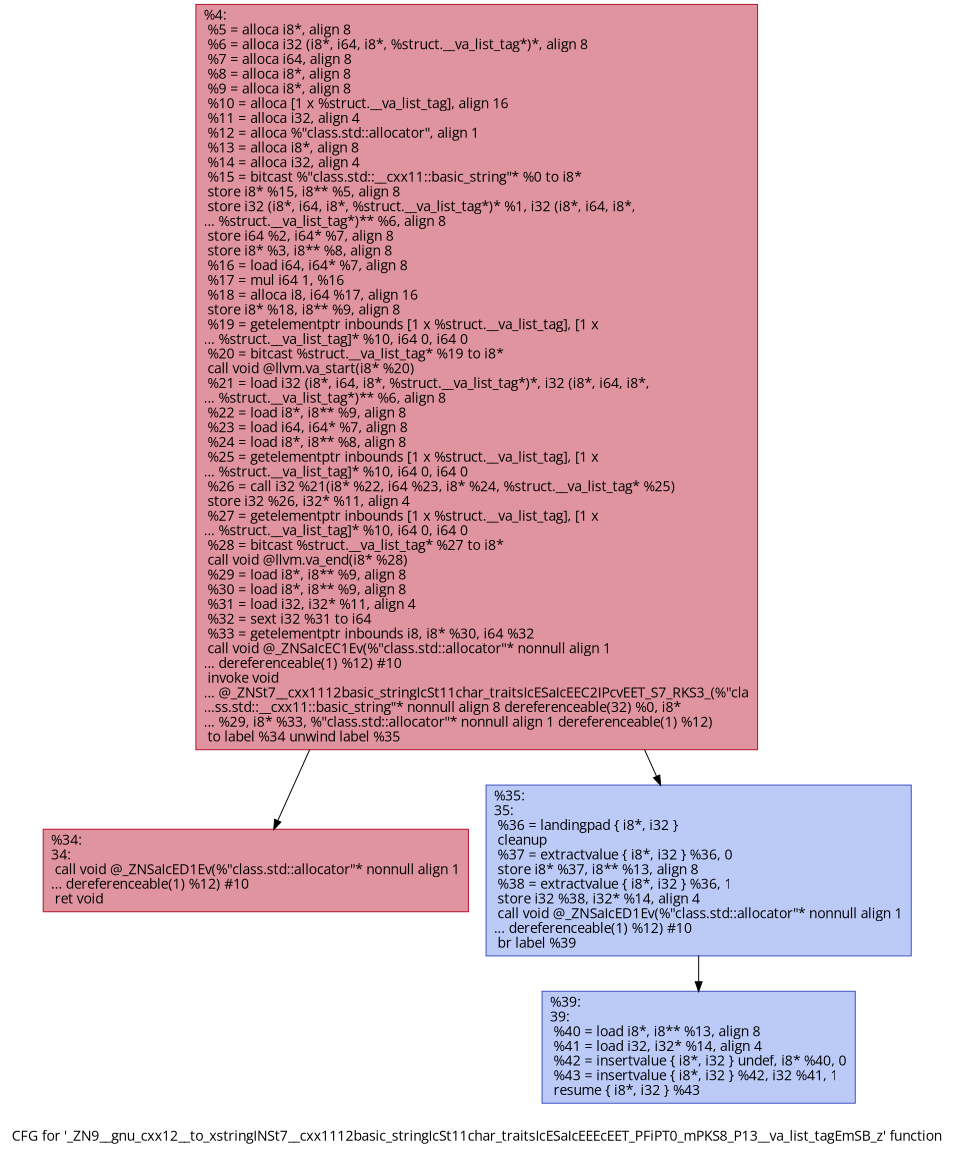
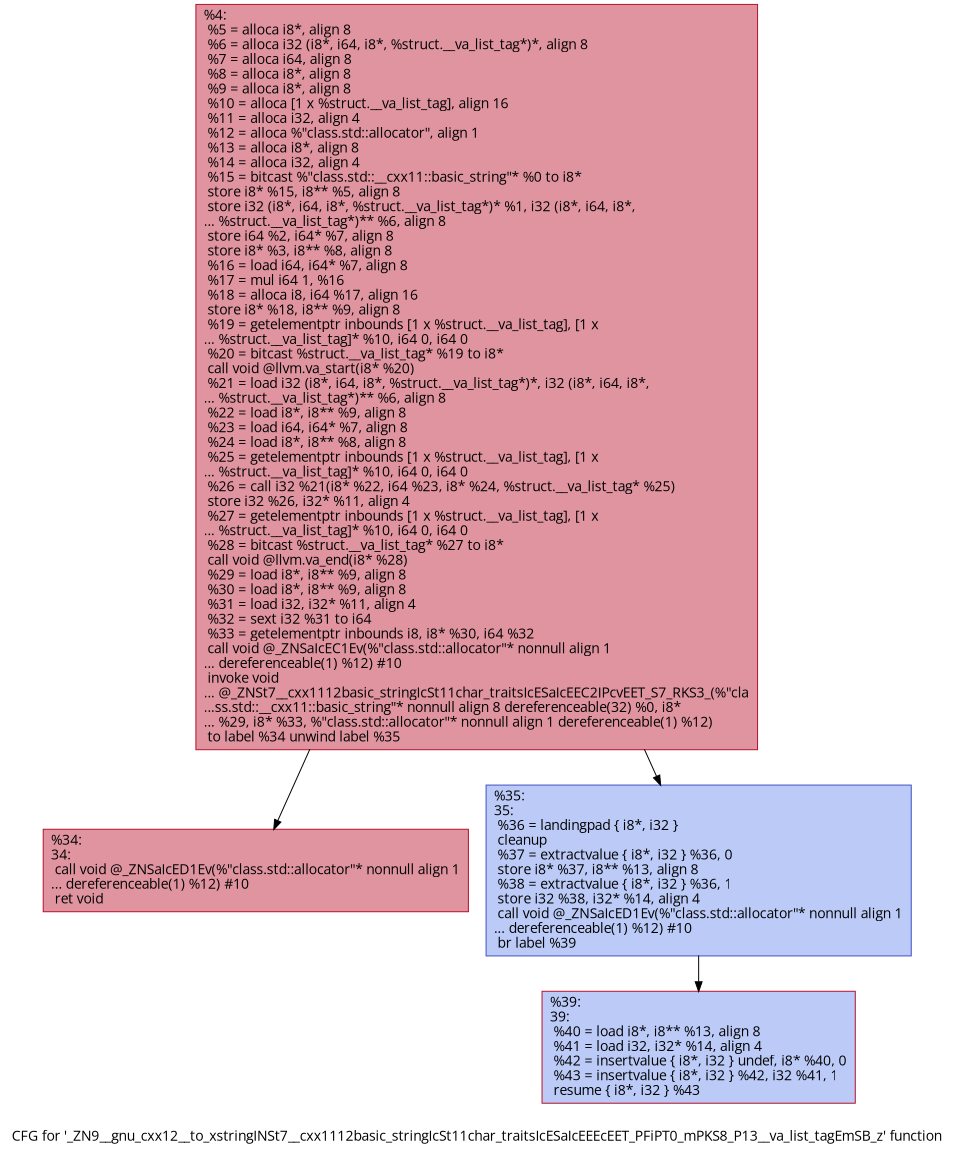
node "%39:": color #3d50c3ff -> #b70d28ff
